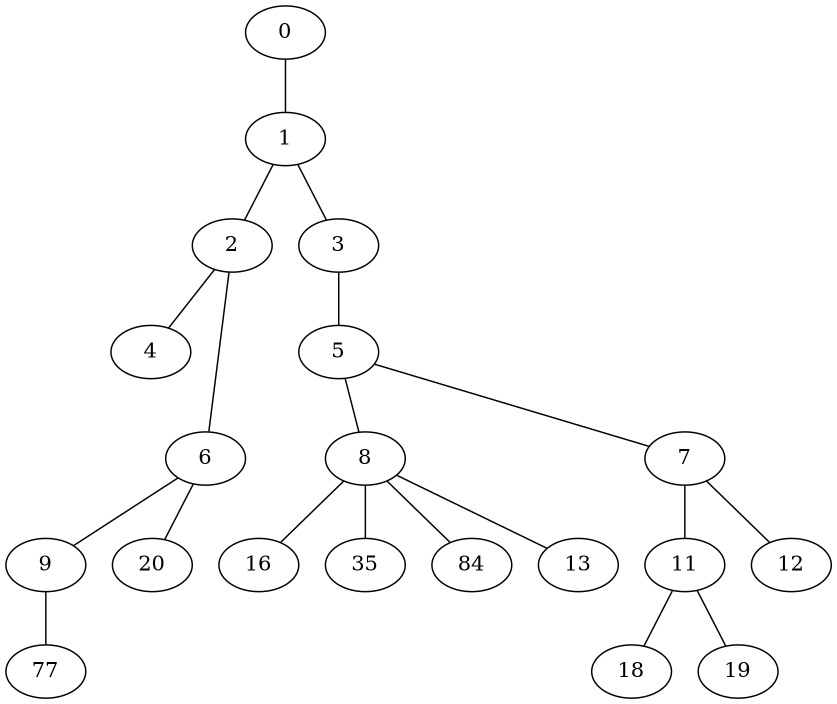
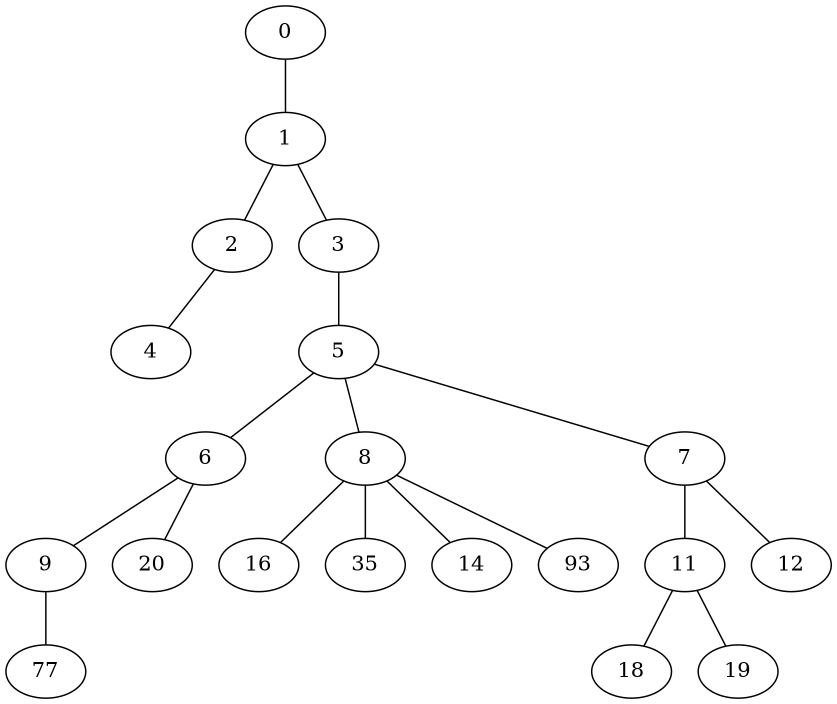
edge "2" -- "6": now "5" -- "6"
node "84": label "84" -> "14"
node "13": label "13" -> "93"
